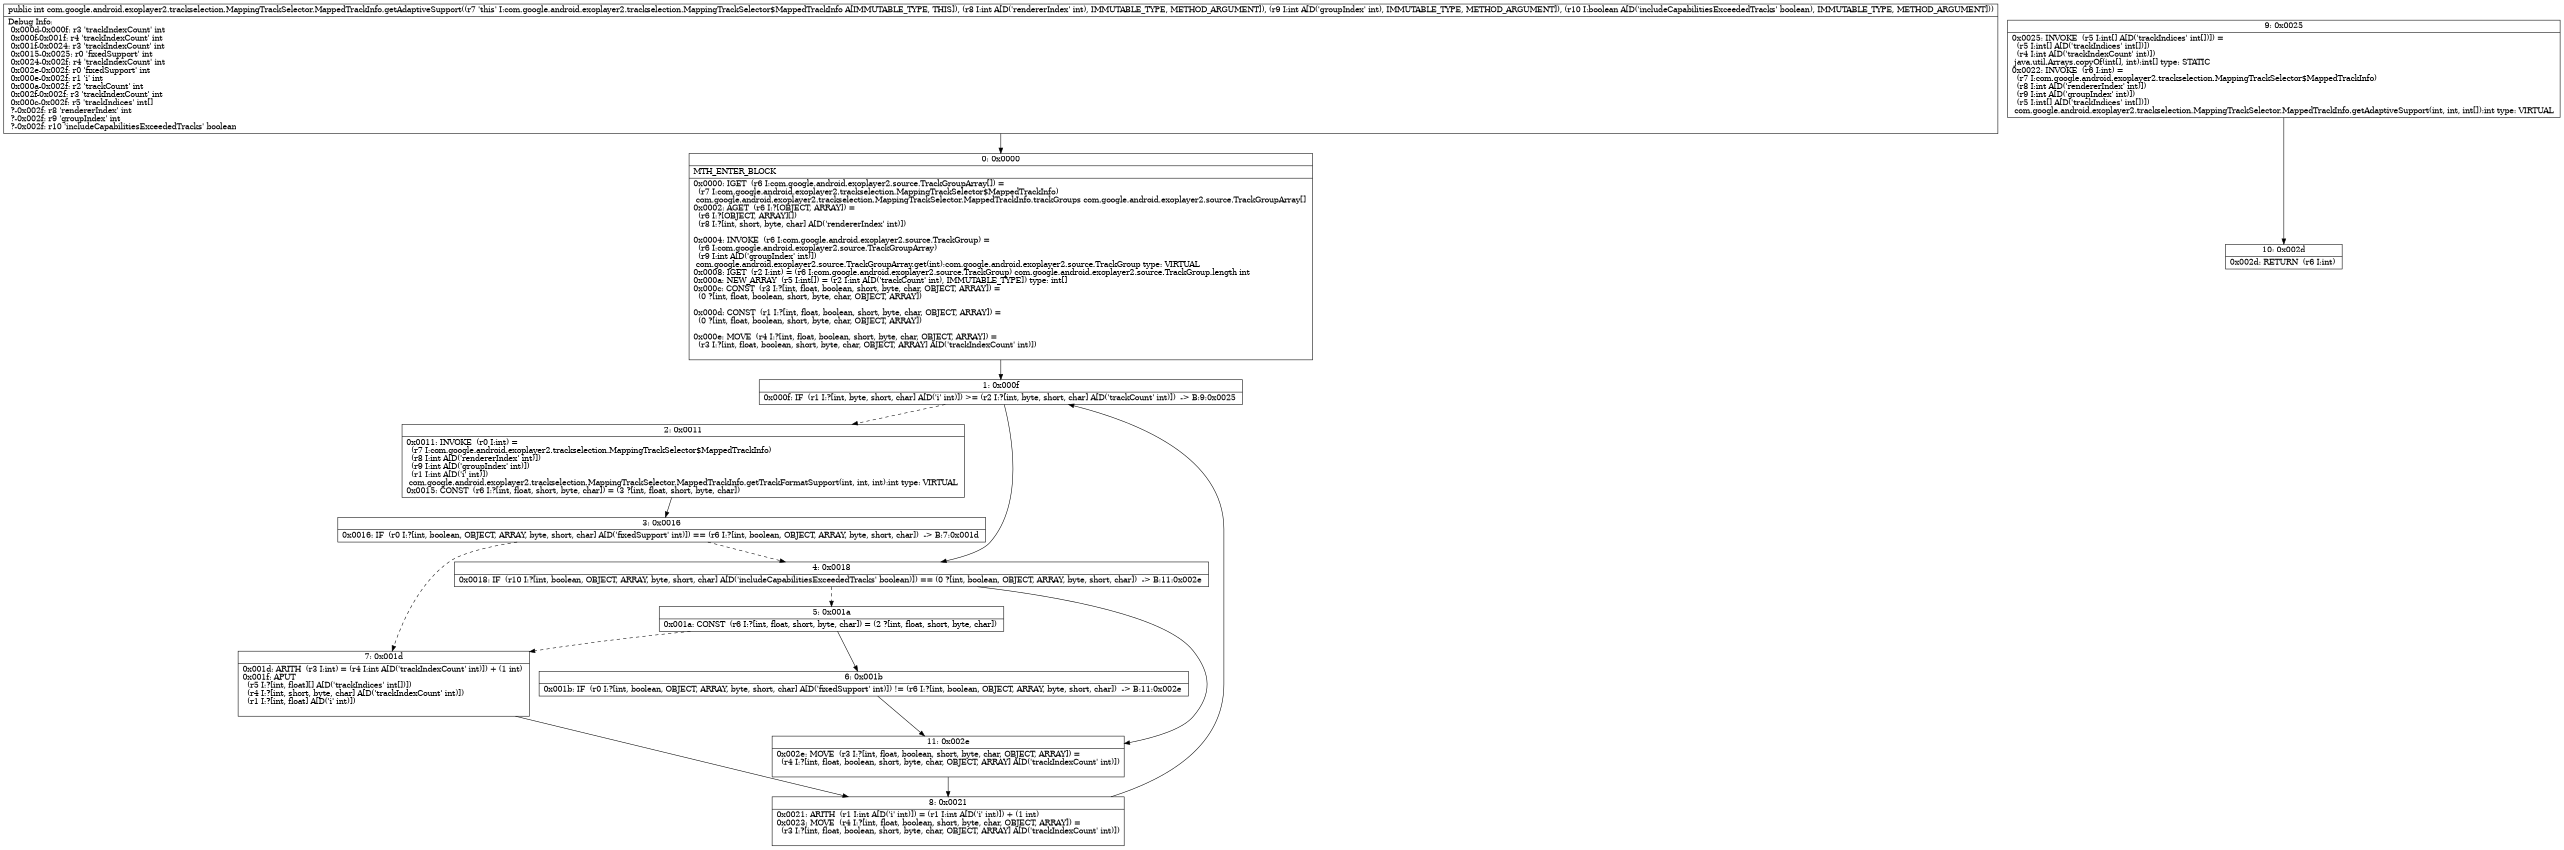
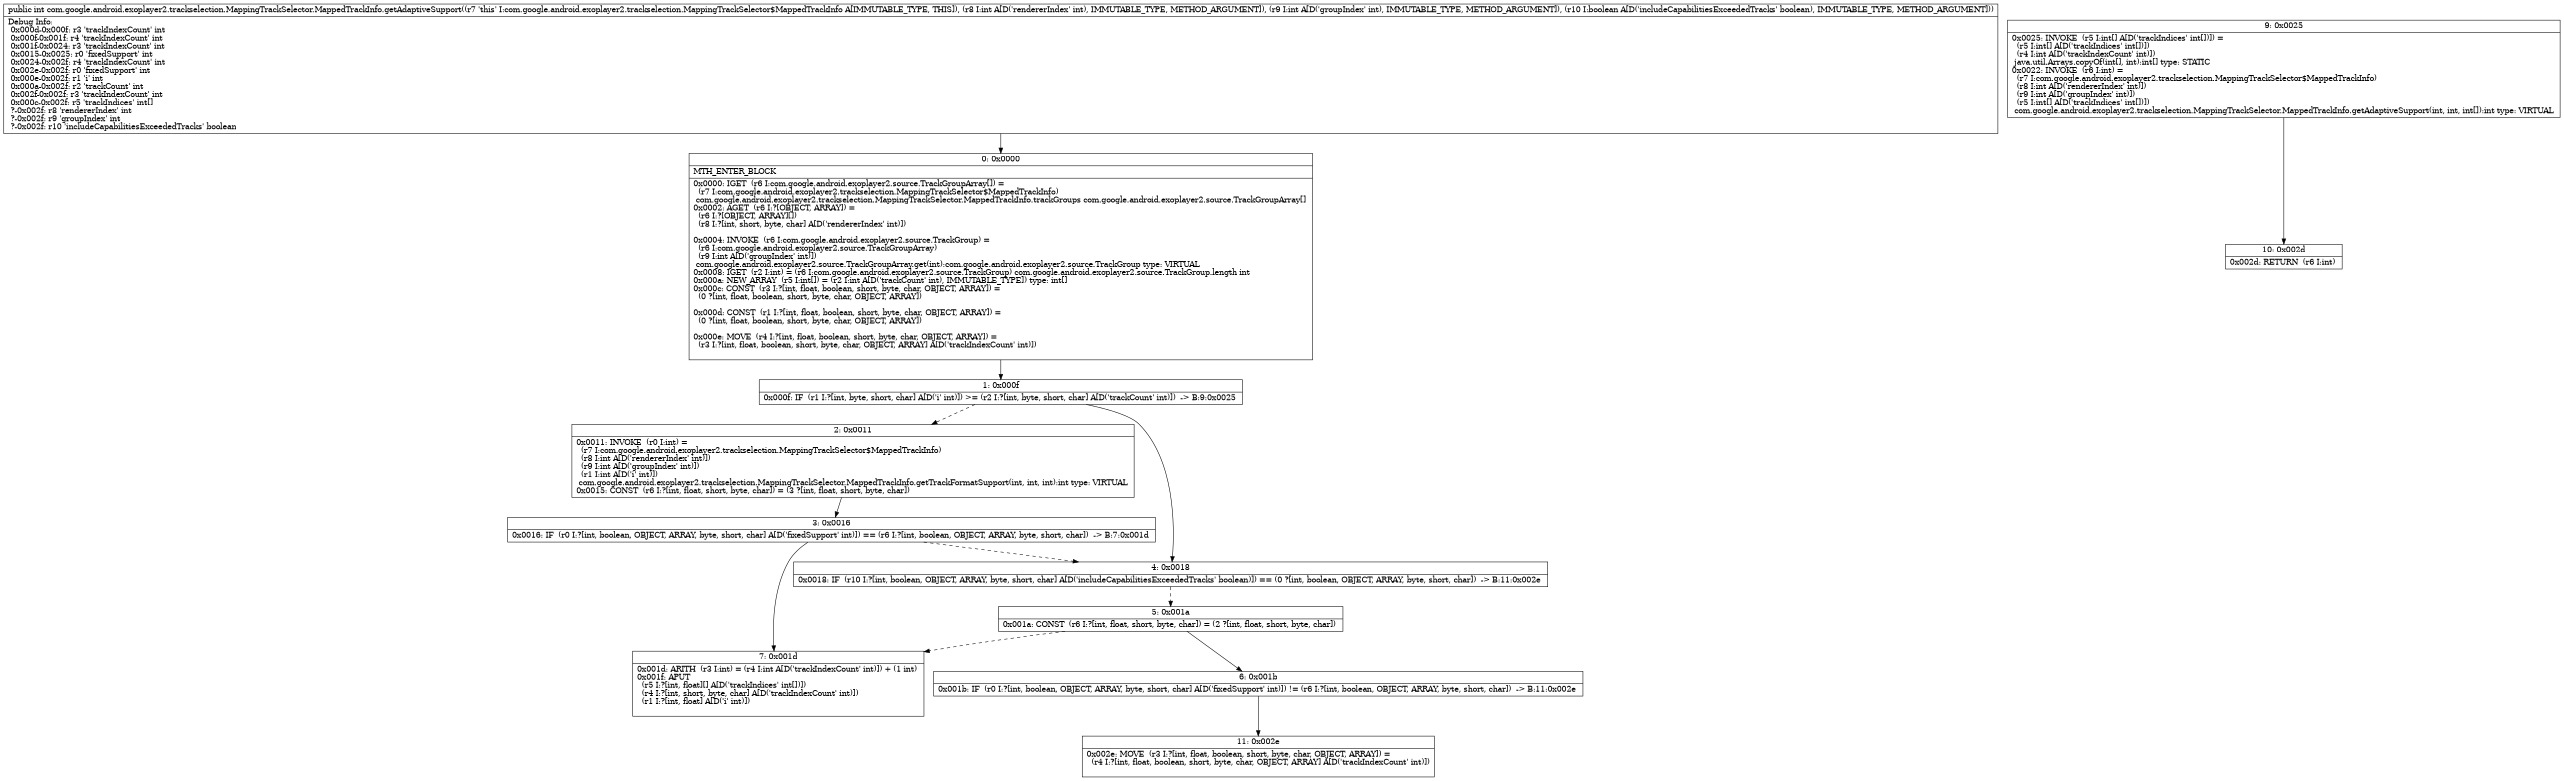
edge "3: 0x0016" -> "7: 0x001d": style dashed -> solid
edge "4: 0x0018" -> "11: 0x002e": removed
node "8: 0x0021": removed
